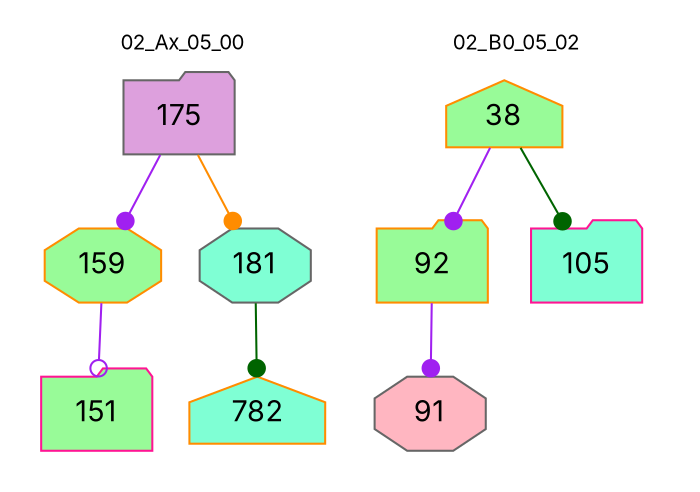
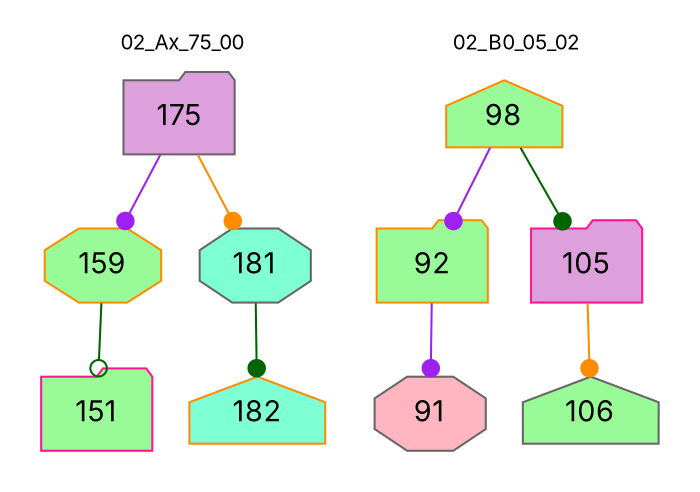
cluster "02_Ax_05_00": label "02_Ax_05_00" -> "02_Ax_75_00"
node "38": label "38" -> "98"
node "105": fillcolor aquamarine -> plum
edge "159" -> "151": color purple -> darkgreen
node "782": label "782" -> "182"
node "106": added
